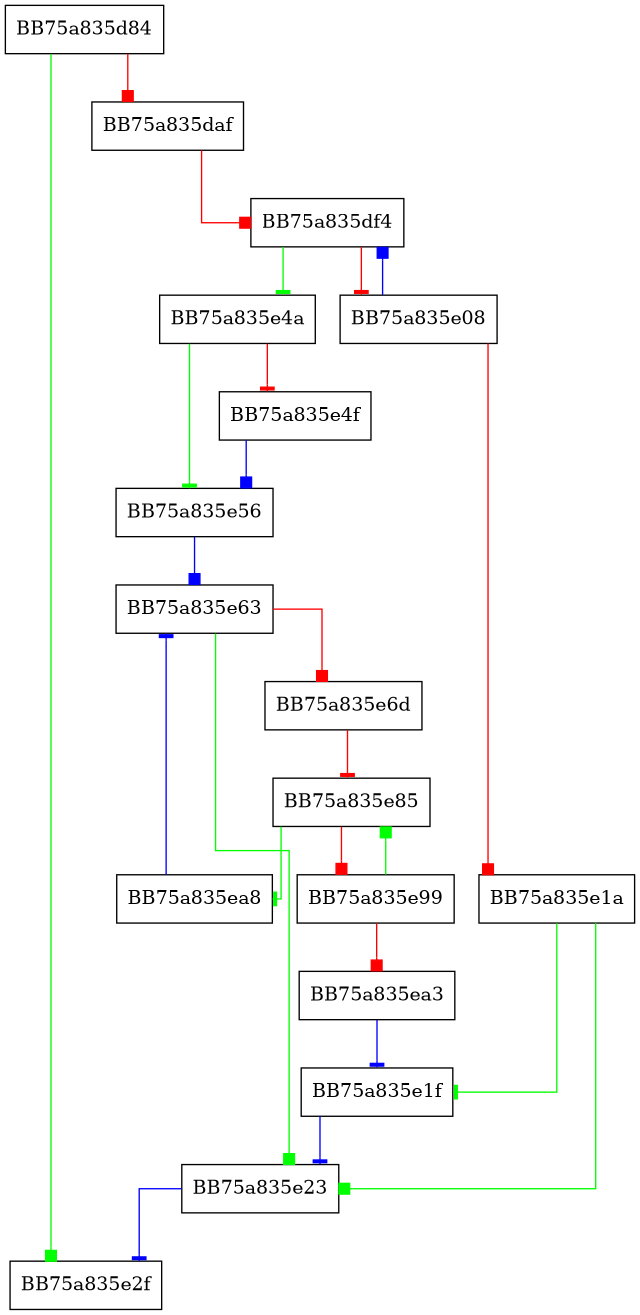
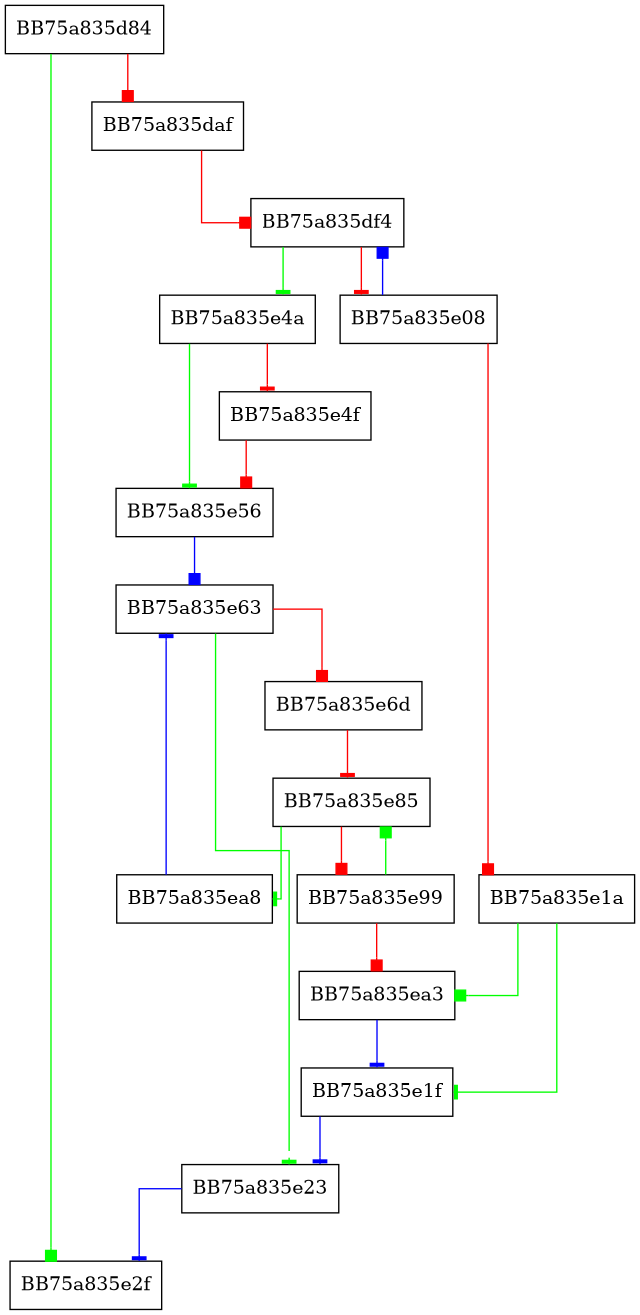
edge "BB75a835e4f" -> "BB75a835e56": color blue -> red
edge "BB75a835e63" -> "BB75a835e23": arrowhead box -> tee
edge "BB75a835e1a" -> "BB75a835e23": now "BB75a835e1a" -> "BB75a835ea3"
